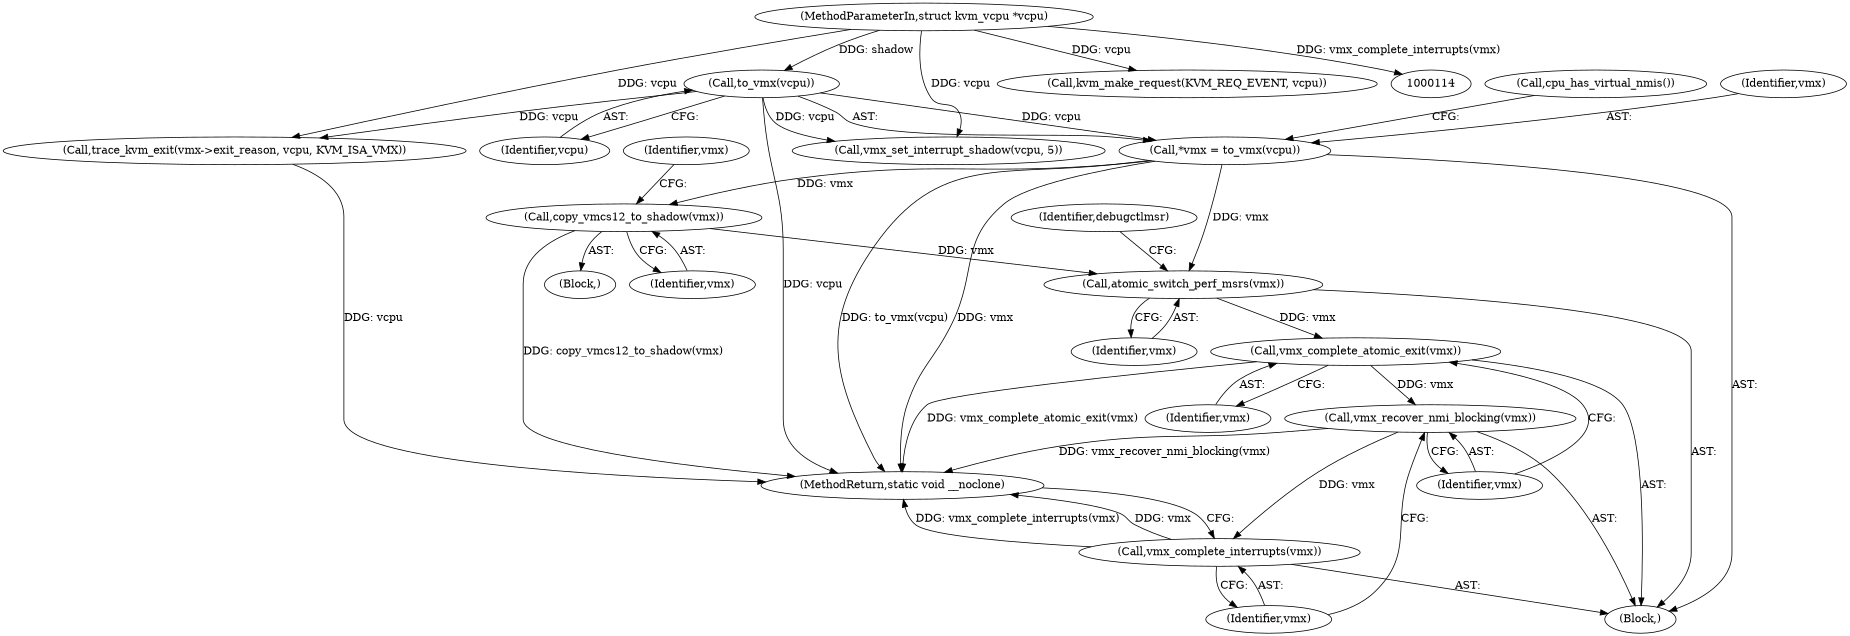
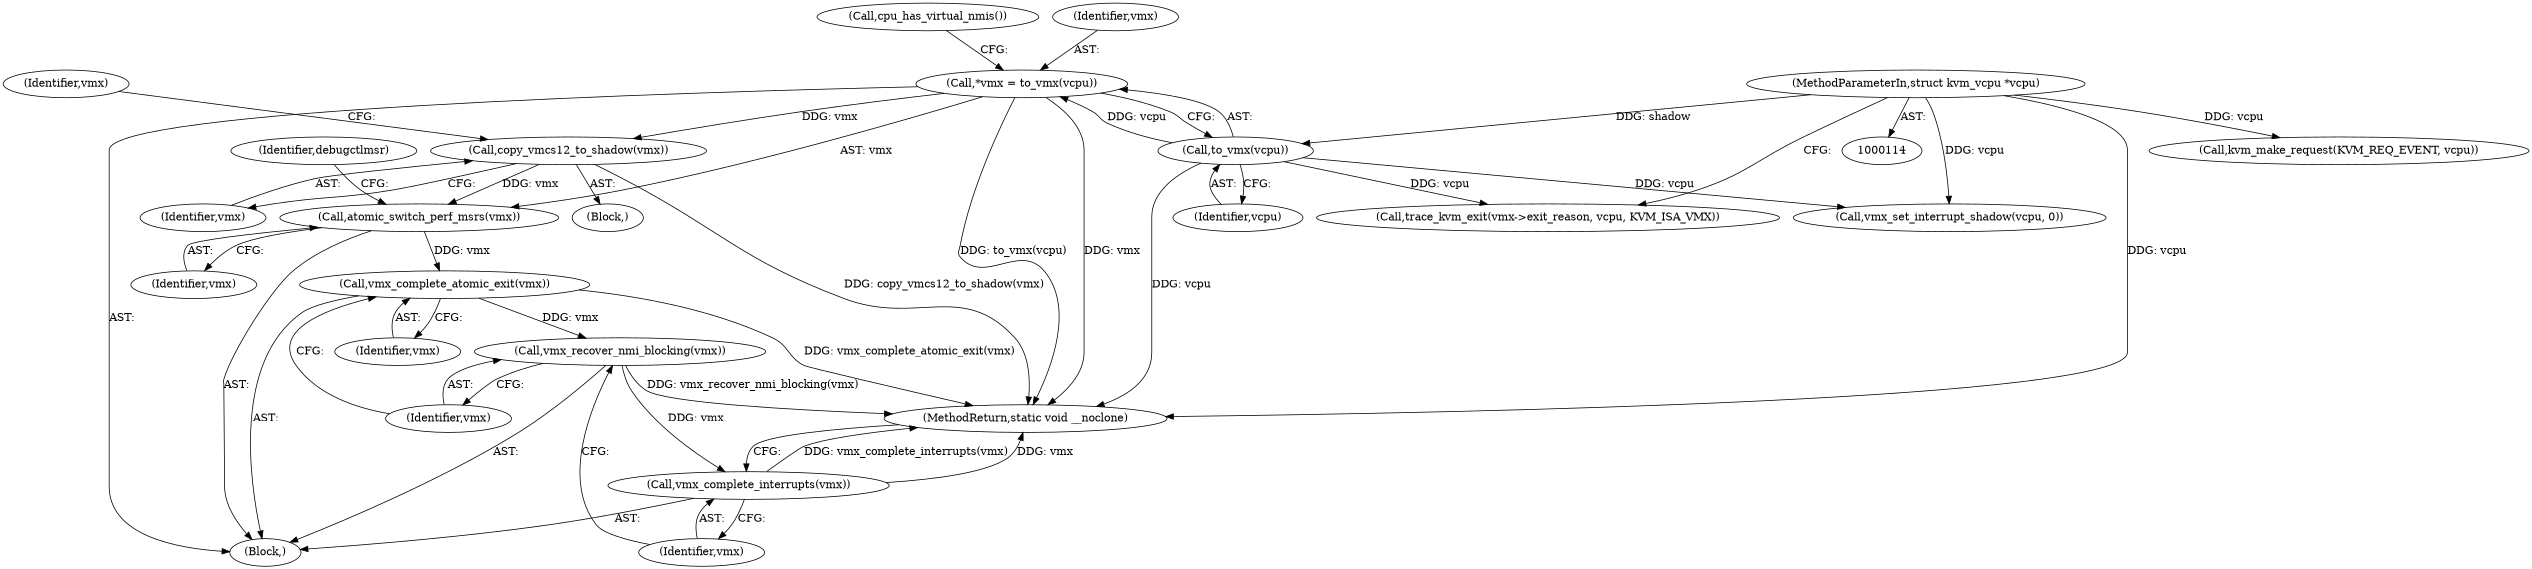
edge "(MethodParameterIn,struct kvm_vcpu *vcpu)" -> "1000114": label "DDG: vmx_complete_interrupts(vmx)" -> "AST: "
edge "(MethodParameterIn,struct kvm_vcpu *vcpu)" -> "(Call,trace_kvm_exit(vmx->exit_reason, vcpu, KVM_ISA_VMX))": label "DDG: vcpu" -> "CFG: "
edge "(Call,*vmx = to_vmx(vcpu))" -> "(Call,to_vmx(vcpu))": added, label "CFG:"
node "(Call,vmx_set_interrupt_shadow(vcpu, 5))": label "(Call,vmx_set_interrupt_shadow(vcpu, 5))" -> "(Call,vmx_set_interrupt_shadow(vcpu, 0))"
edge "(Call,*vmx = to_vmx(vcpu))" -> "(Call,atomic_switch_perf_msrs(vmx))": label "DDG: vmx" -> "AST: vmx"
edge "(Call,trace_kvm_exit(vmx->exit_reason, vcpu, KVM_ISA_VMX))" -> "(MethodReturn,static void __noclone)": now "(MethodParameterIn,struct kvm_vcpu *vcpu)" -> "(MethodReturn,static void __noclone)"
